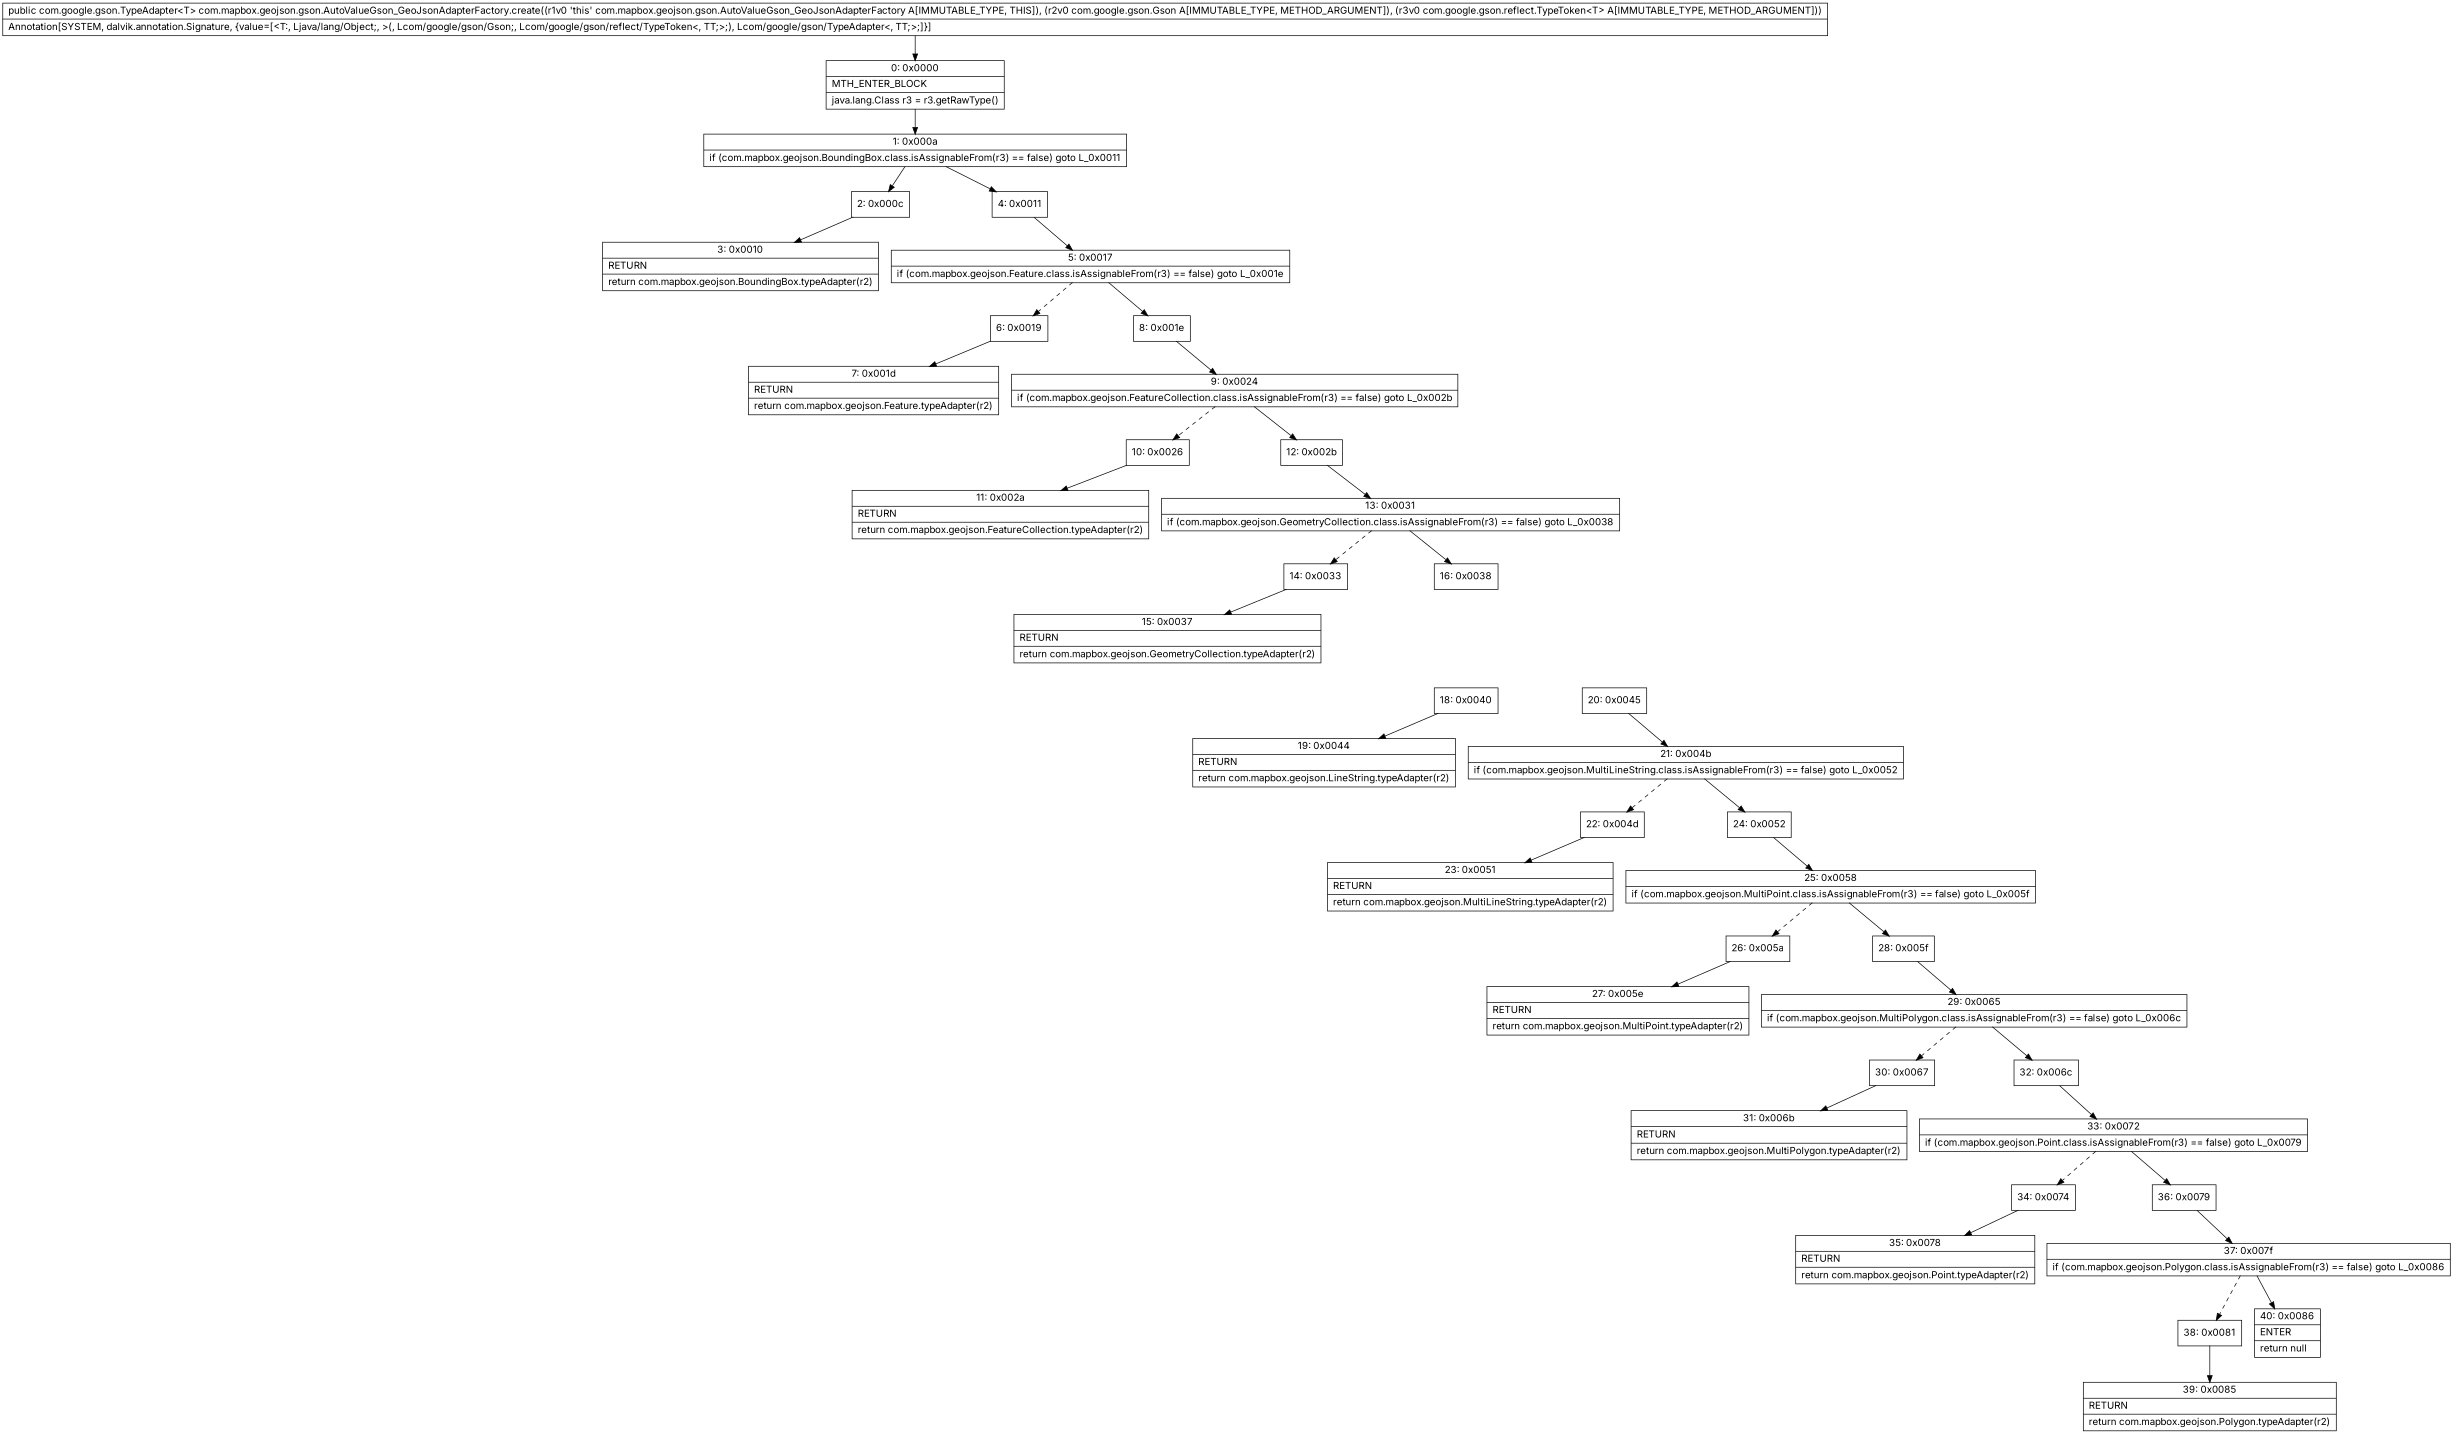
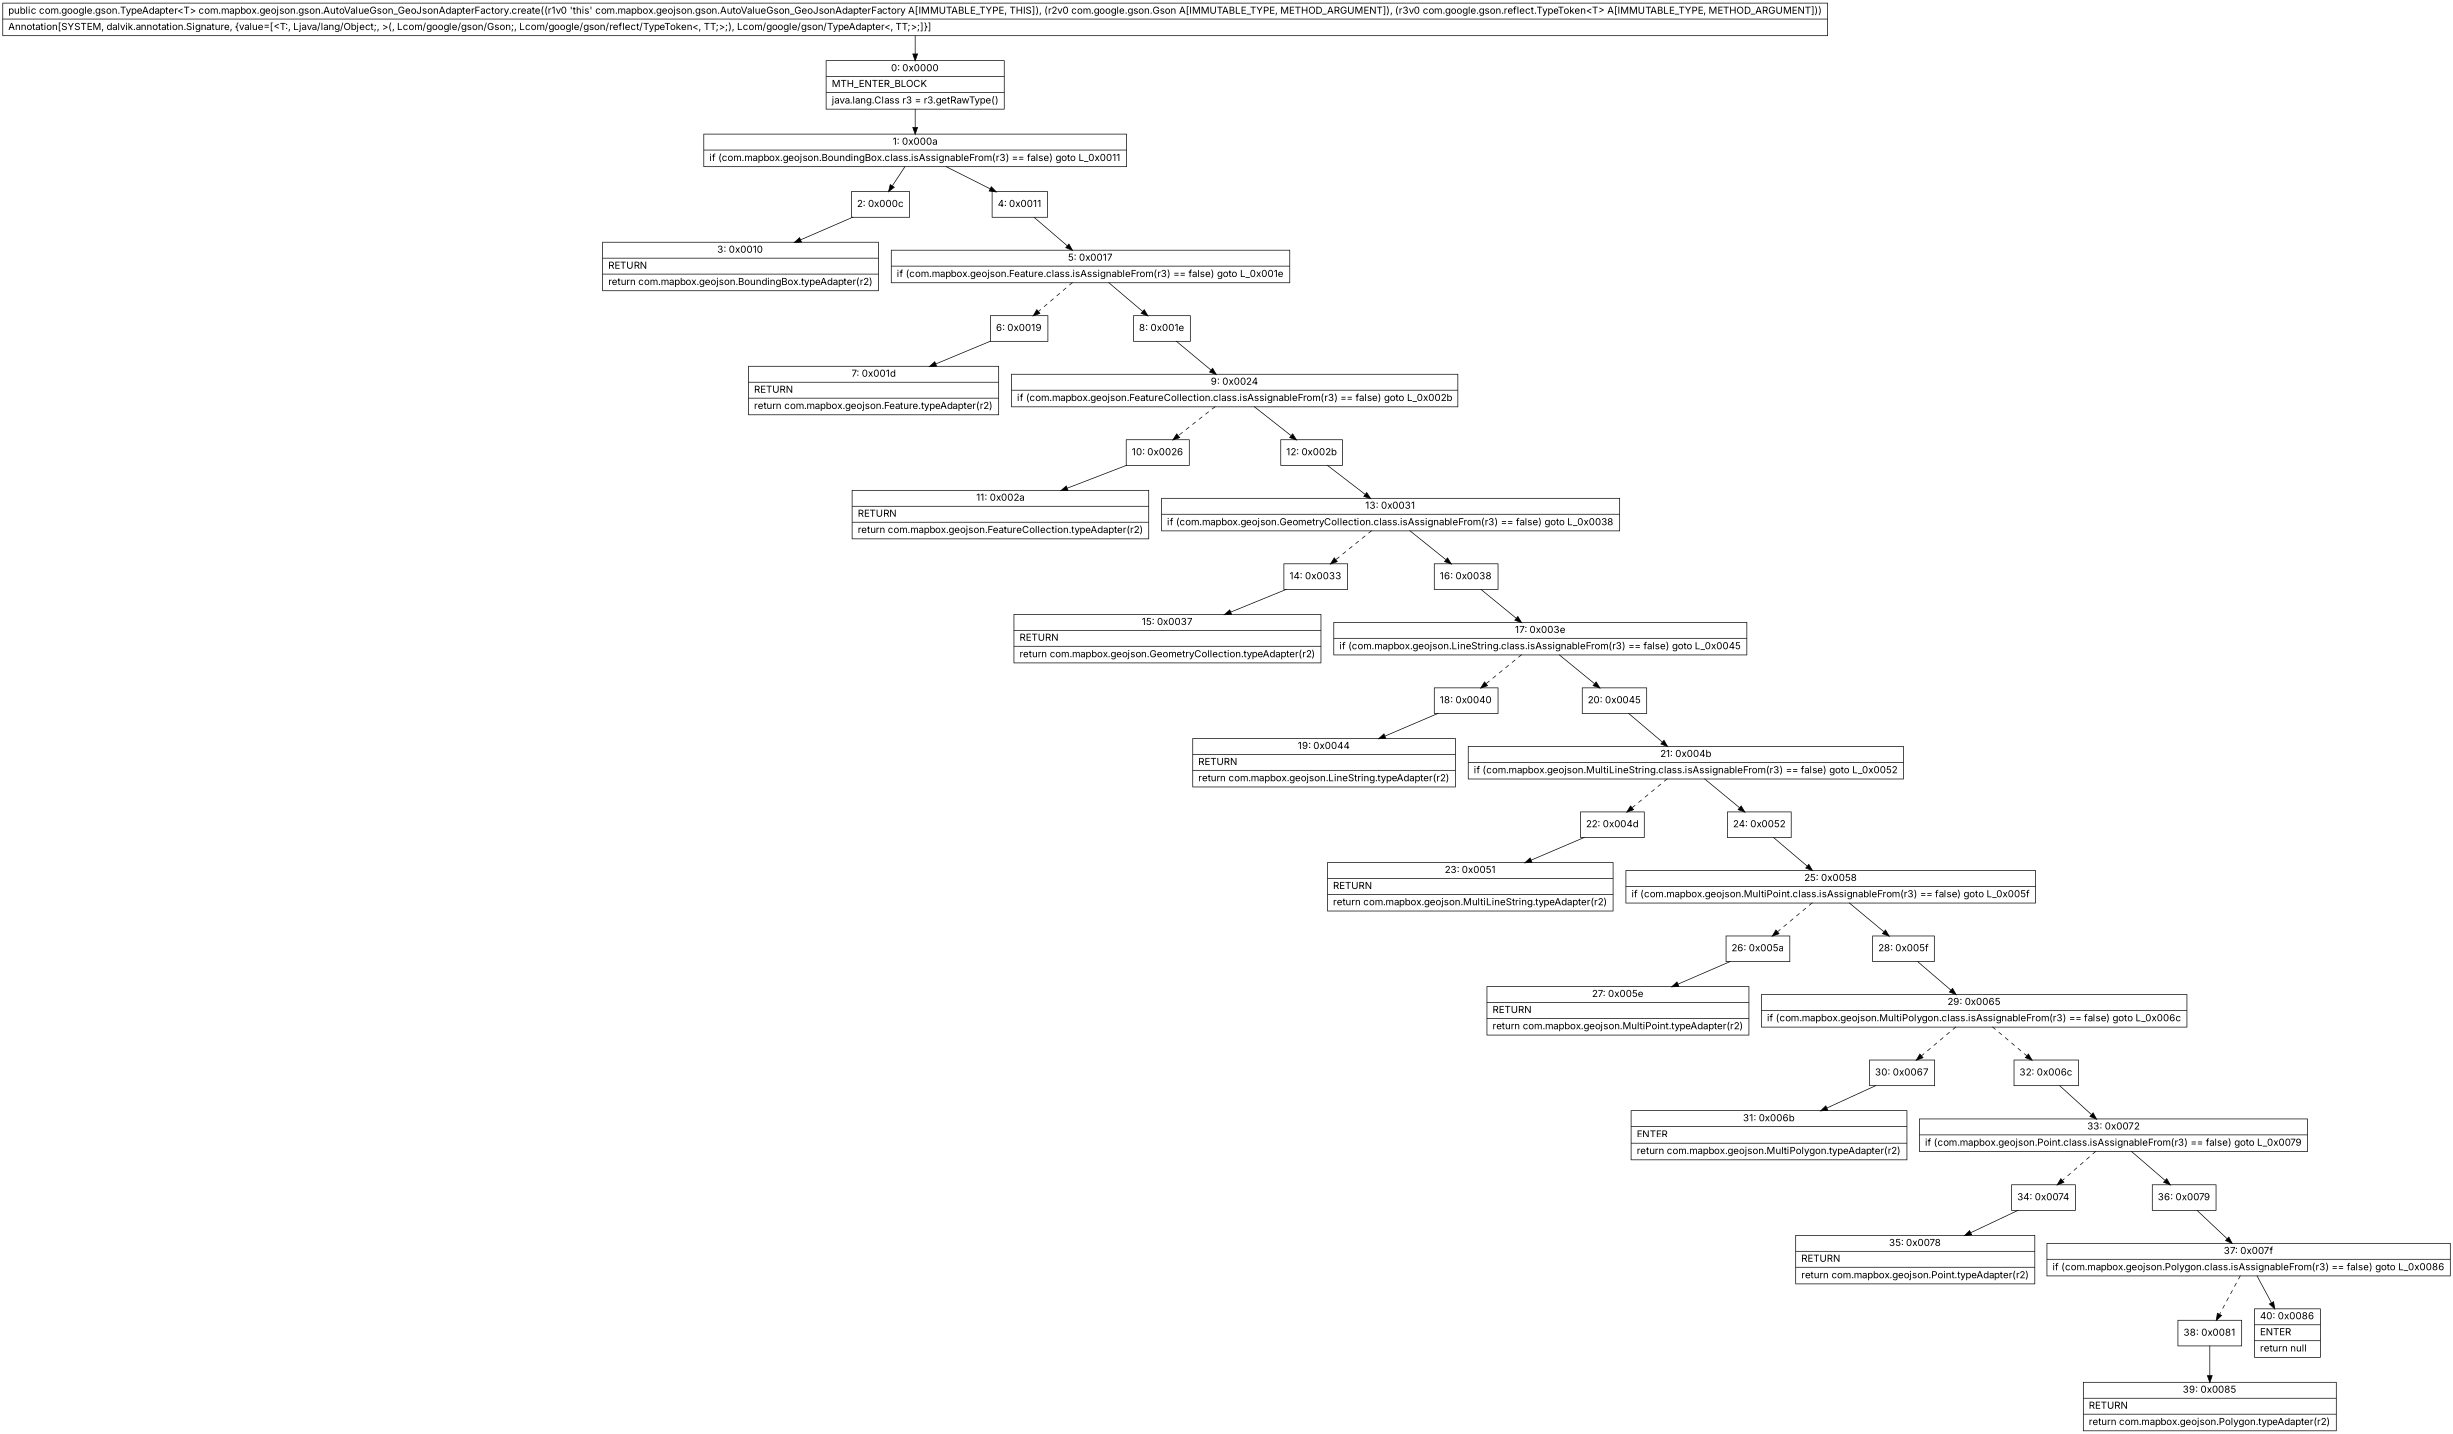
node "17: 0x003e": added
edge "29: 0x0065" -> "32: 0x006c": style solid -> dashed
node "31: 0x006b": text "RETURN" -> "ENTER"
